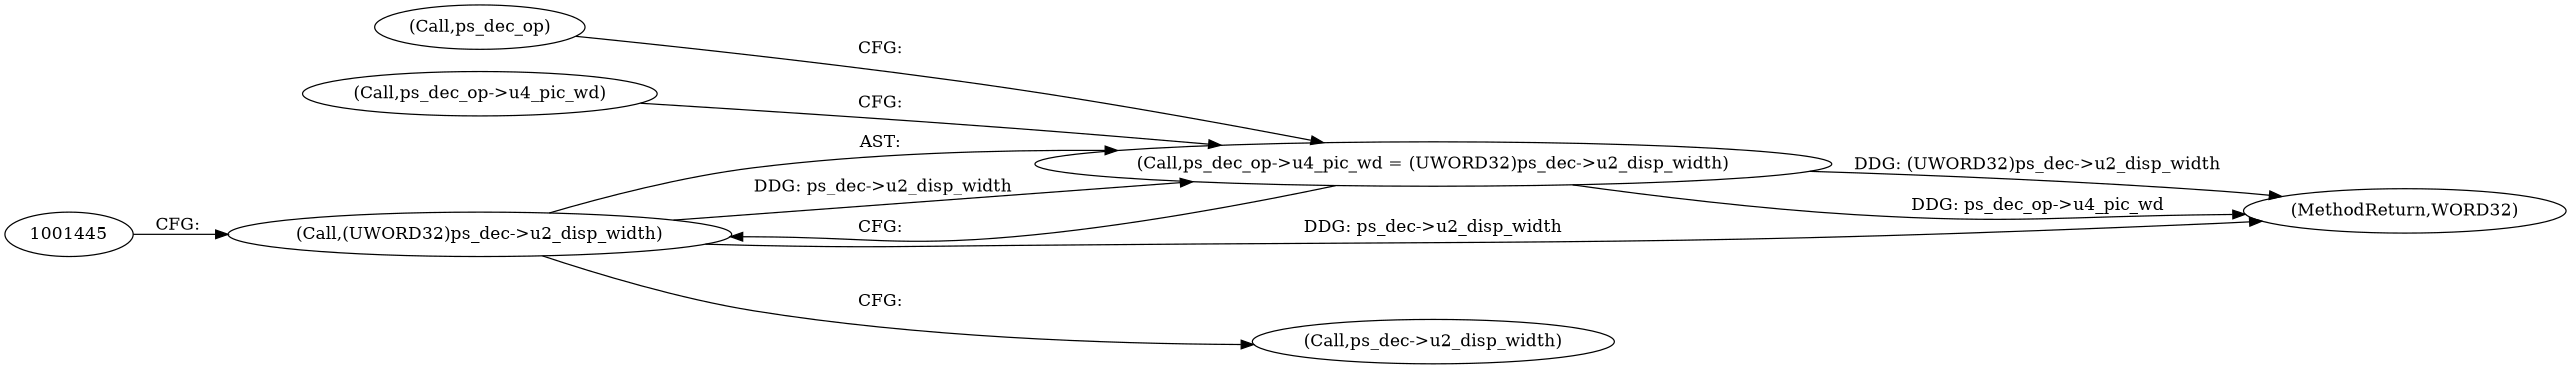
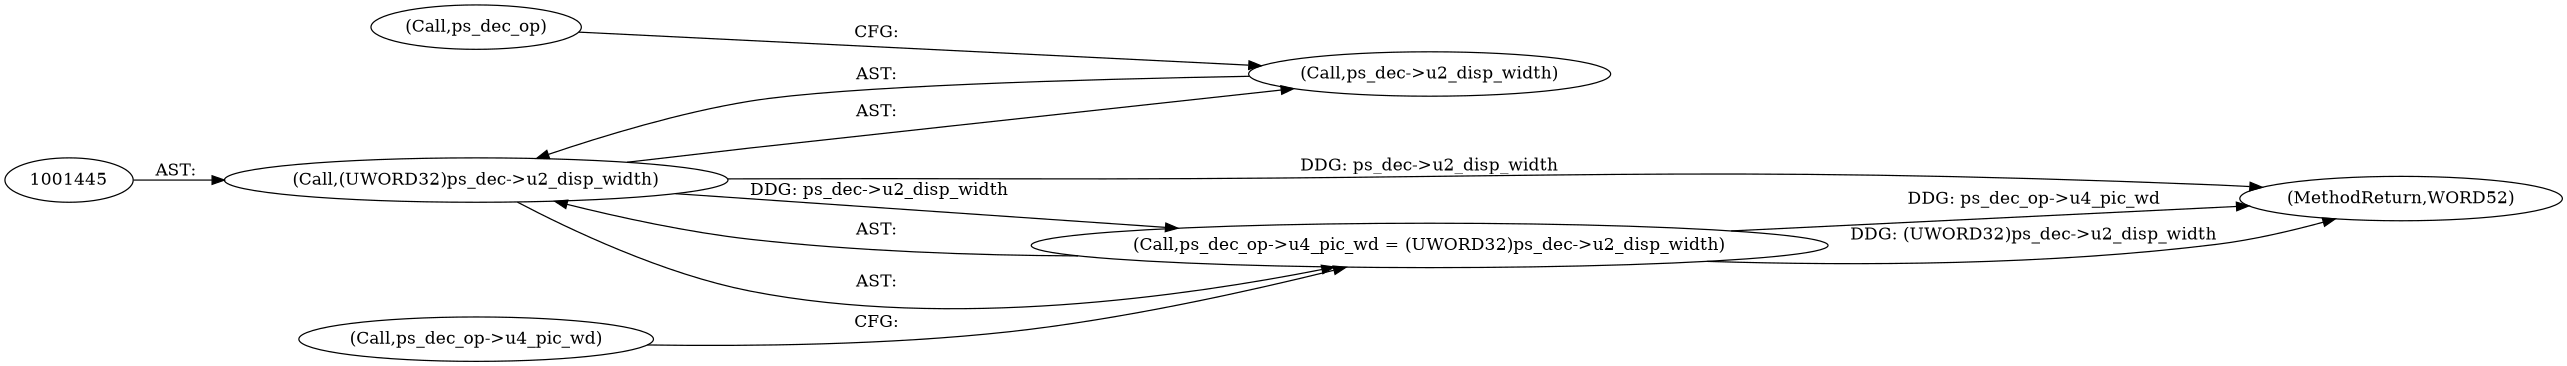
edge "(Call,ps_dec_op)" -> "(Call,ps_dec_op->u4_pic_wd = (UWORD32)ps_dec->u2_disp_width)": now "(Call,ps_dec_op)" -> "(Call,ps_dec->u2_disp_width)"
edge "(Call,ps_dec->u2_disp_width)" -> "(Call,(UWORD32)ps_dec->u2_disp_width)": added, label "AST:"
node "(MethodReturn,WORD32)": label "(MethodReturn,WORD32)" -> "(MethodReturn,WORD52)"
edge "1001445" -> "(Call,(UWORD32)ps_dec->u2_disp_width)": label "CFG: " -> "AST: "
edge "(Call,ps_dec_op->u4_pic_wd = (UWORD32)ps_dec->u2_disp_width)" -> "(Call,(UWORD32)ps_dec->u2_disp_width)": label "CFG: " -> "AST: "
edge "(Call,(UWORD32)ps_dec->u2_disp_width)" -> "(Call,ps_dec->u2_disp_width)": label "CFG: " -> "AST: "
